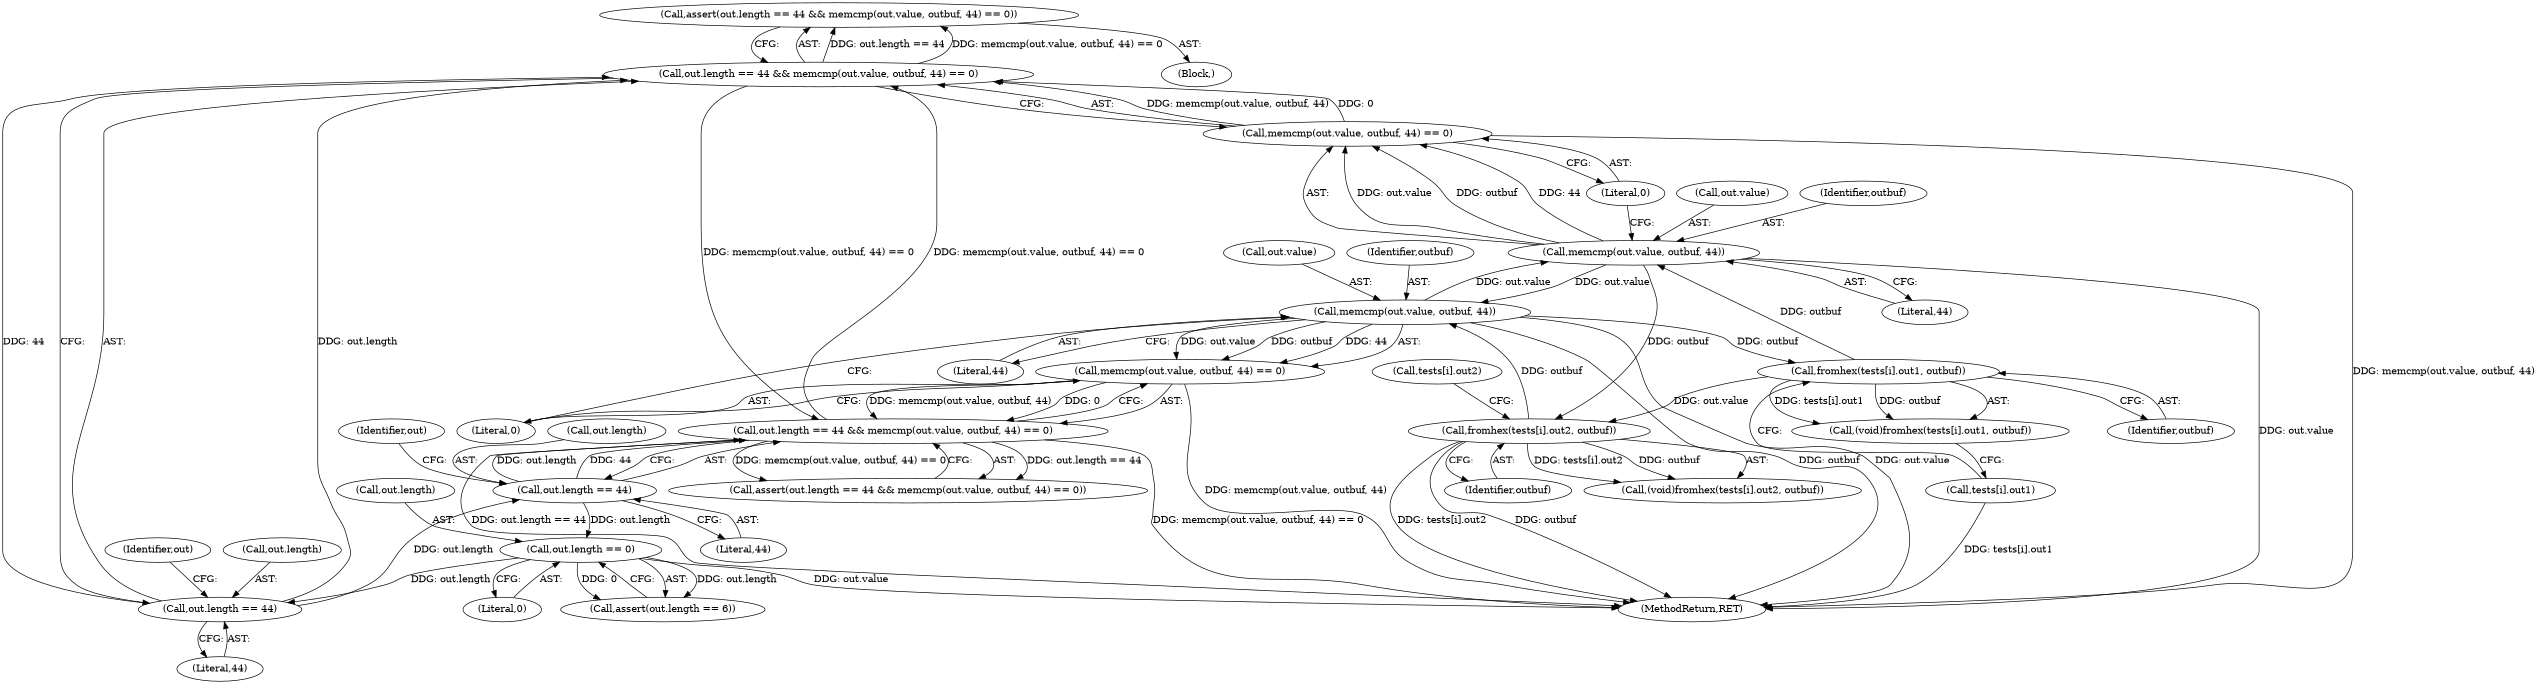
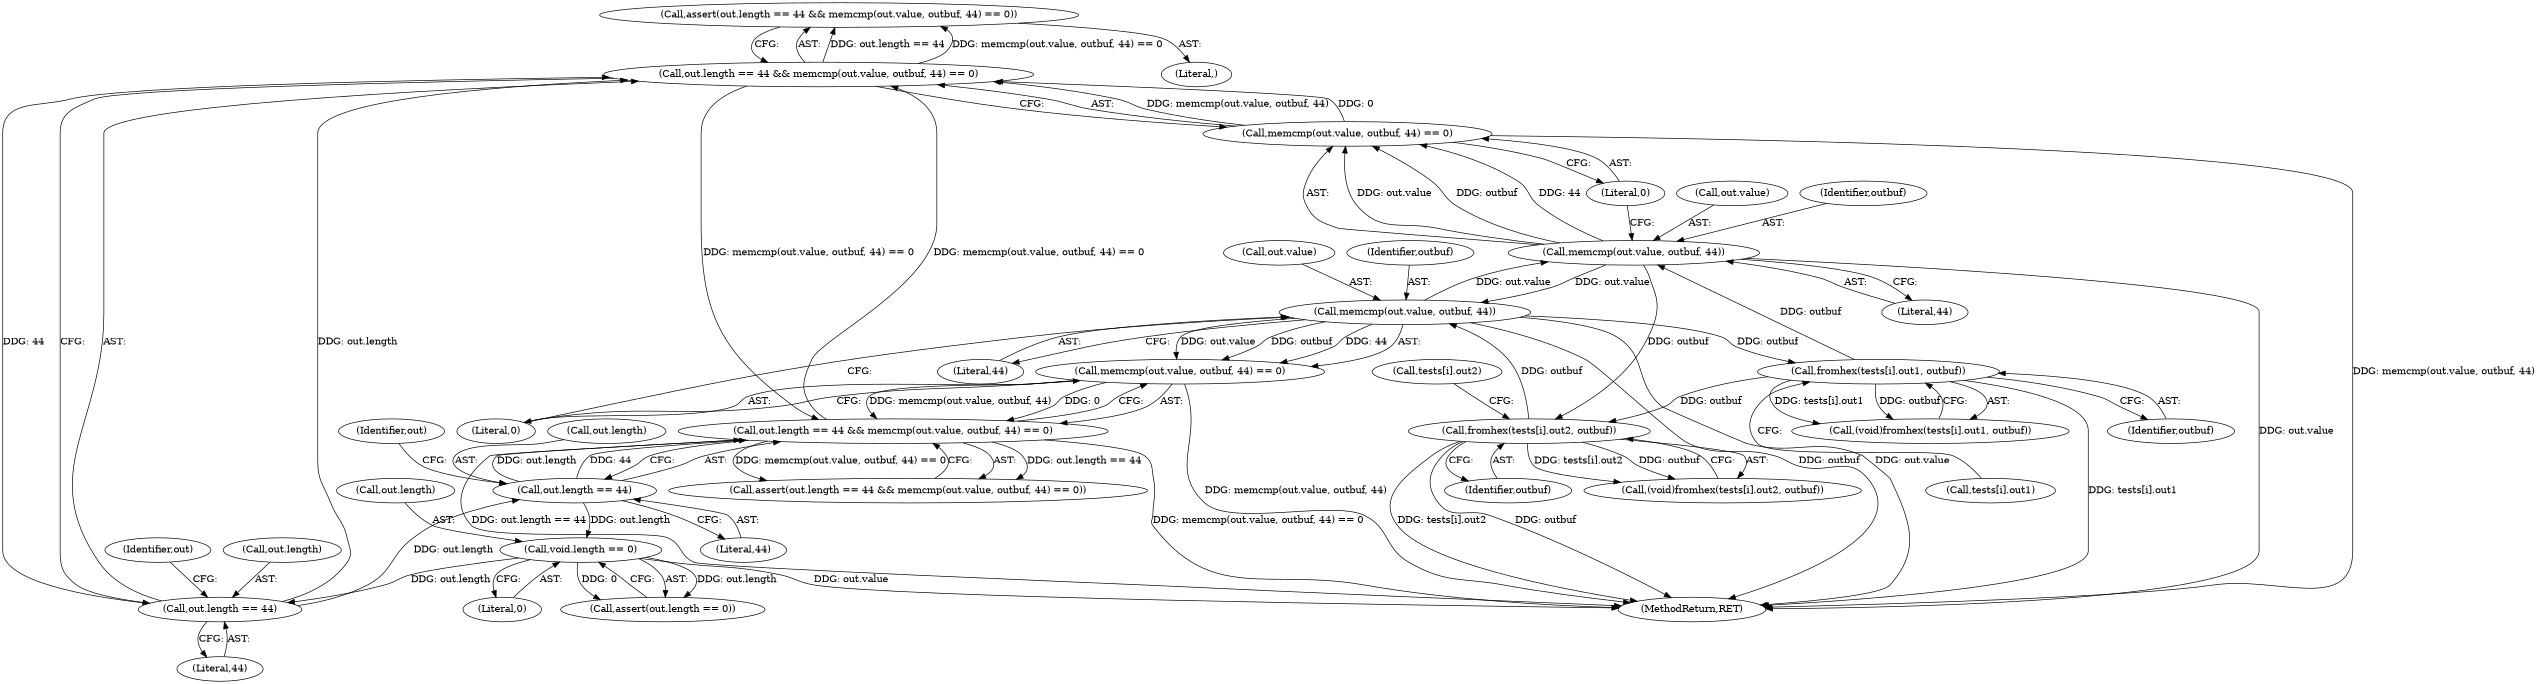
node "(Block,)": label "(Block,)" -> "(Literal,)"
edge "(Call,fromhex(tests[i].out1, outbuf))" -> "(Call,fromhex(tests[i].out2, outbuf))": label "DDG: out.value" -> "DDG: outbuf"
edge "(Call,(void)fromhex(tests[i].out2, outbuf))" -> "(Call,fromhex(tests[i].out2, outbuf))": added, label "CFG:"
edge "(Call,(void)fromhex(tests[i].out1, outbuf))" -> "(Call,tests[i].out1)": now "(Call,(void)fromhex(tests[i].out1, outbuf))" -> "(Call,fromhex(tests[i].out1, outbuf))"
node "(Call,out.length == 0)": label "(Call,out.length == 0)" -> "(Call,void.length == 0)"
edge "(Call,tests[i].out1)" -> "(MethodReturn,RET)": now "(Call,fromhex(tests[i].out1, outbuf))" -> "(MethodReturn,RET)"
node "(Call,assert(out.length == 6))": label "(Call,assert(out.length == 6))" -> "(Call,assert(out.length == 0))"
